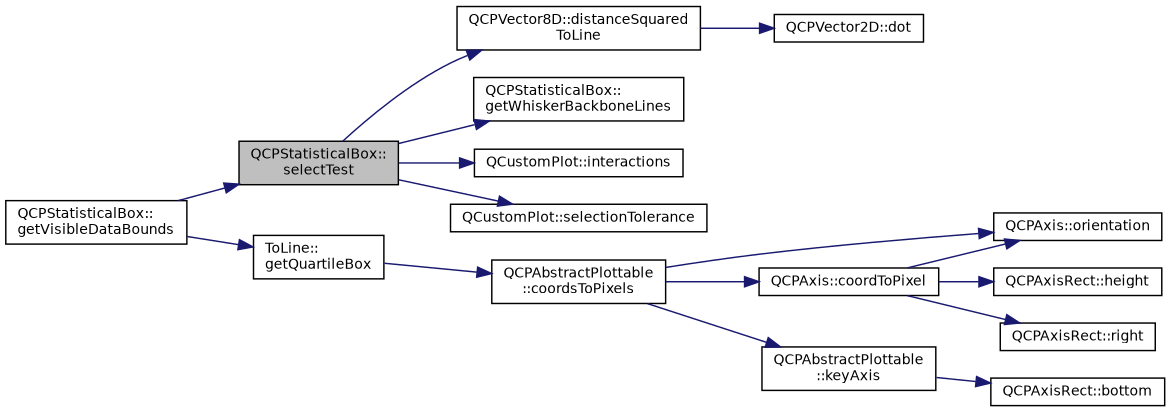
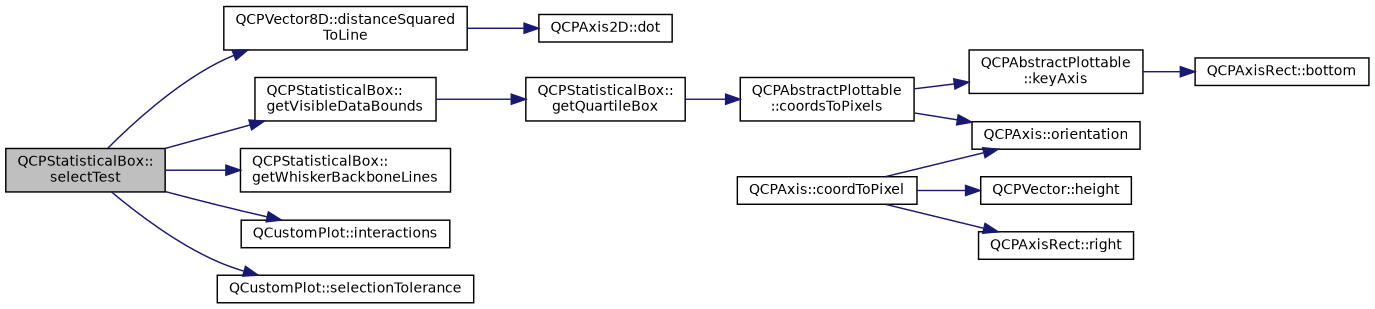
node "QCPVector2D::dot": label "QCPVector2D::dot" -> "QCPAxis2D::dot"
edge "QCPStatisticalBox:: getVisibleDataBounds" -> "QCPStatisticalBox:: selectTest": reversed
node "ToLine:: getQuartileBox": label "ToLine:: getQuartileBox" -> "QCPStatisticalBox:: getQuartileBox"
edge "QCPAbstractPlottable ::coordsToPixels" -> "QCPAxis::coordToPixel": removed
node "QCPAxisRect::height": label "QCPAxisRect::height" -> "QCPVector::height"
